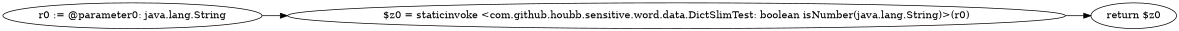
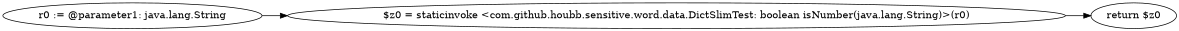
node "r0 := @parameter0: java.lang.String": label "r0 := @parameter0: java.lang.String" -> "r0 := @parameter1: java.lang.String"
